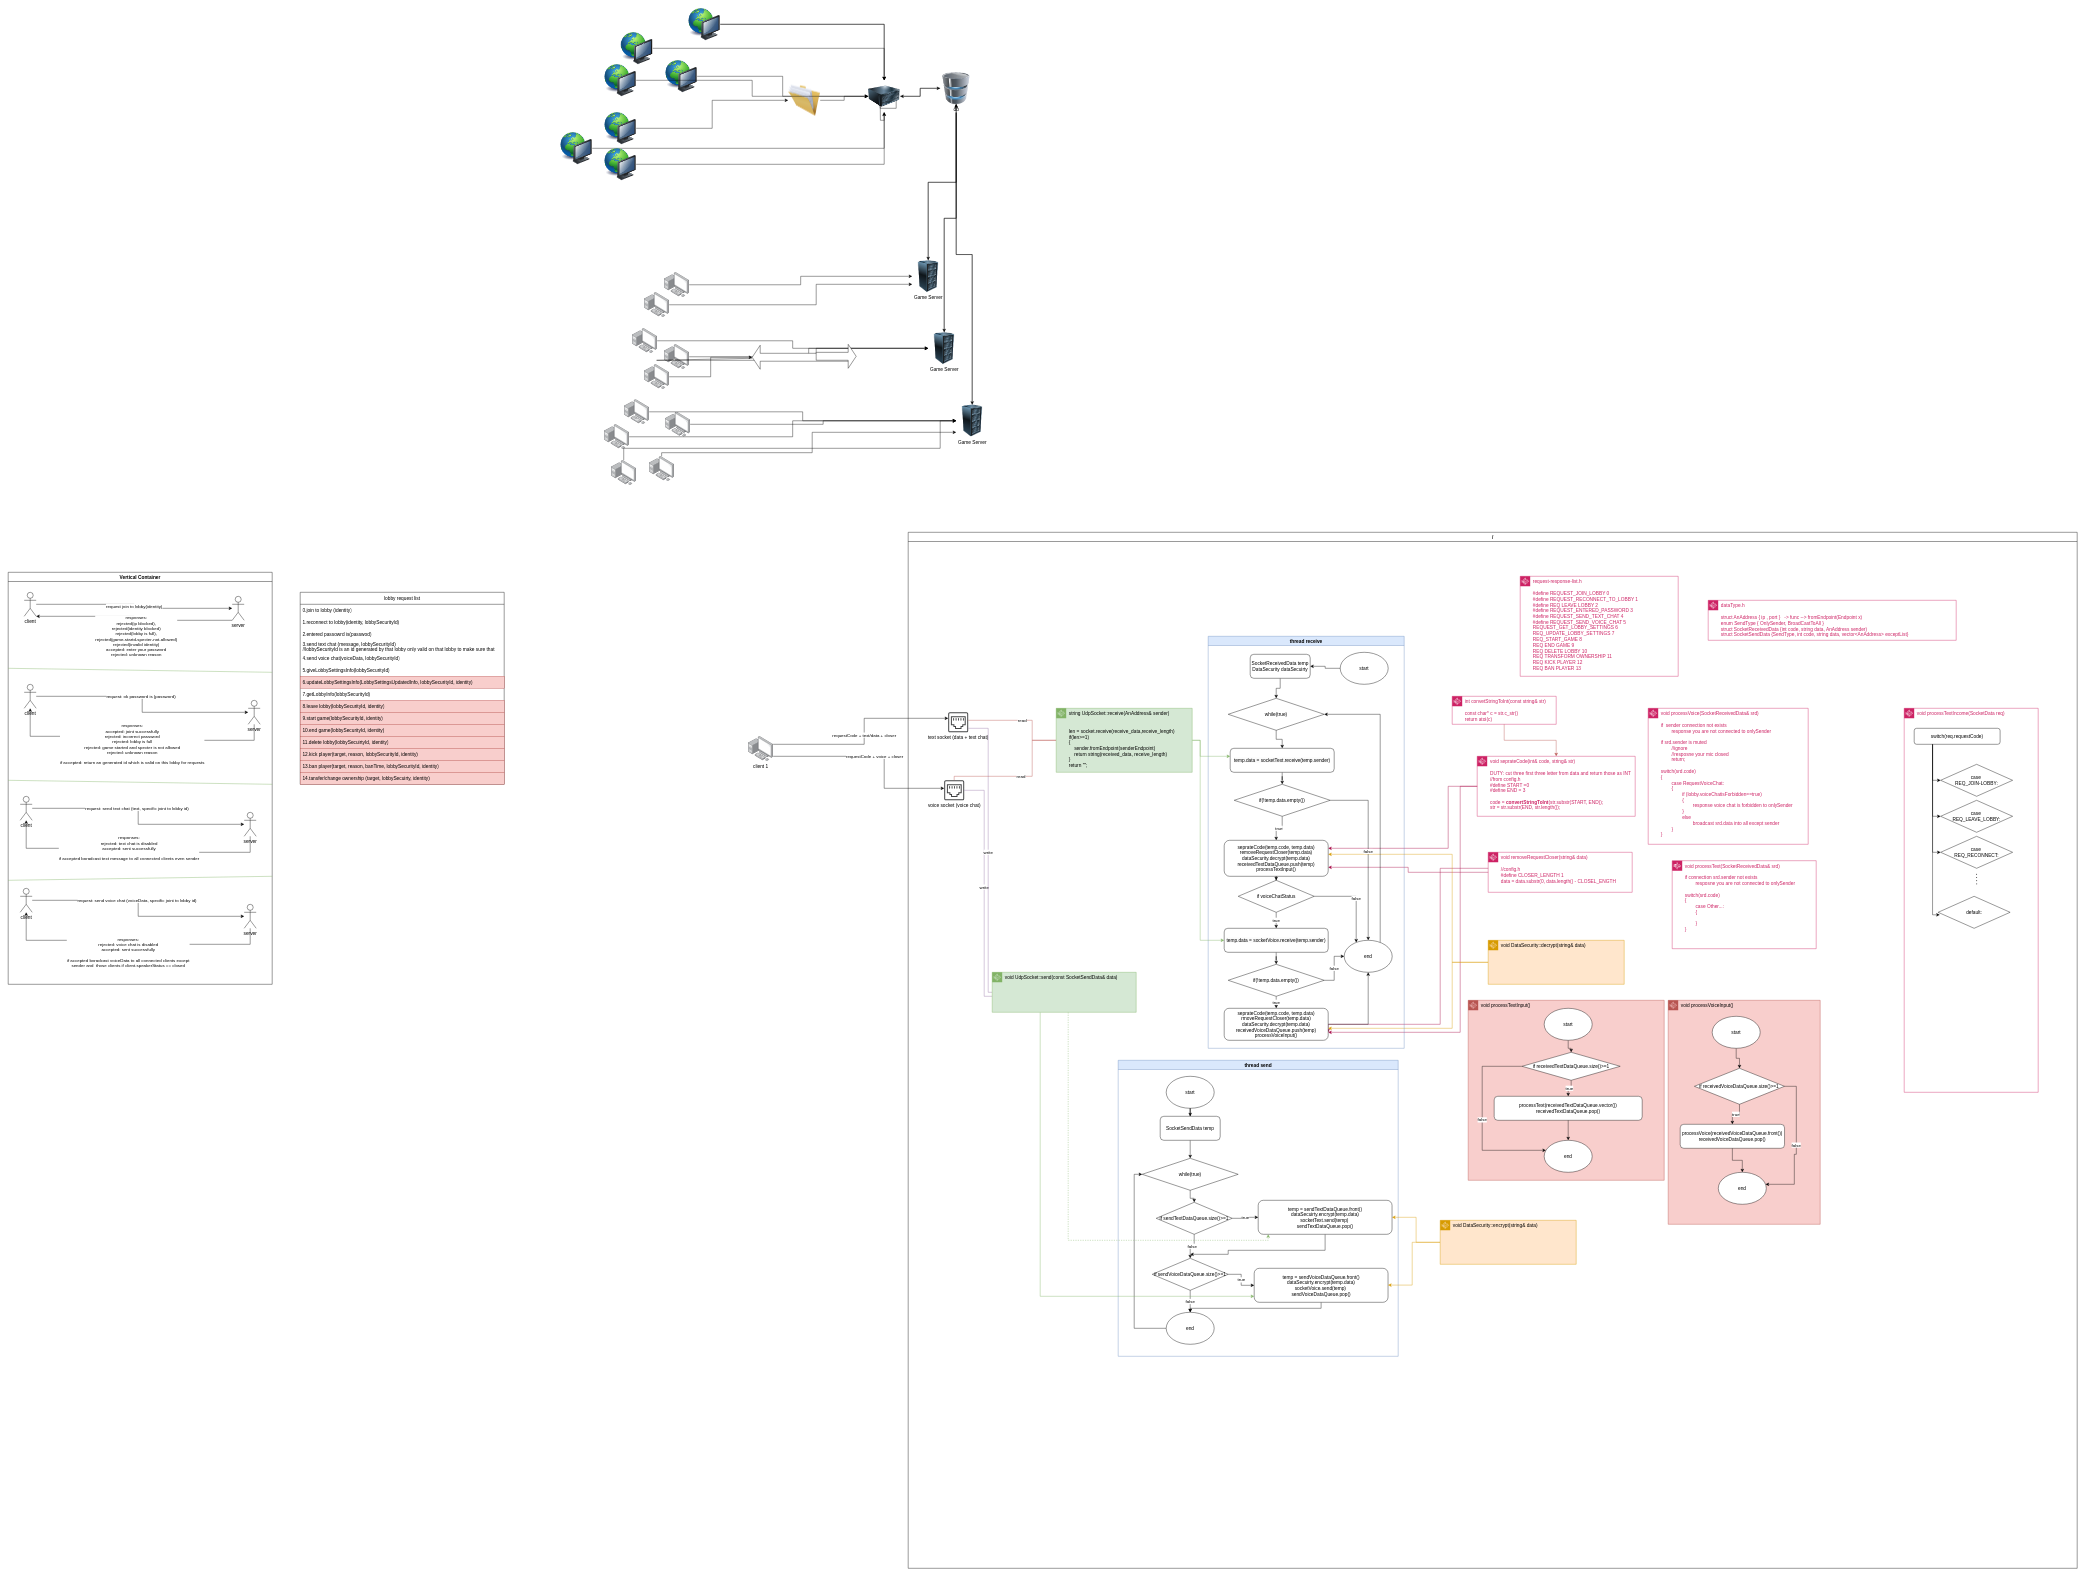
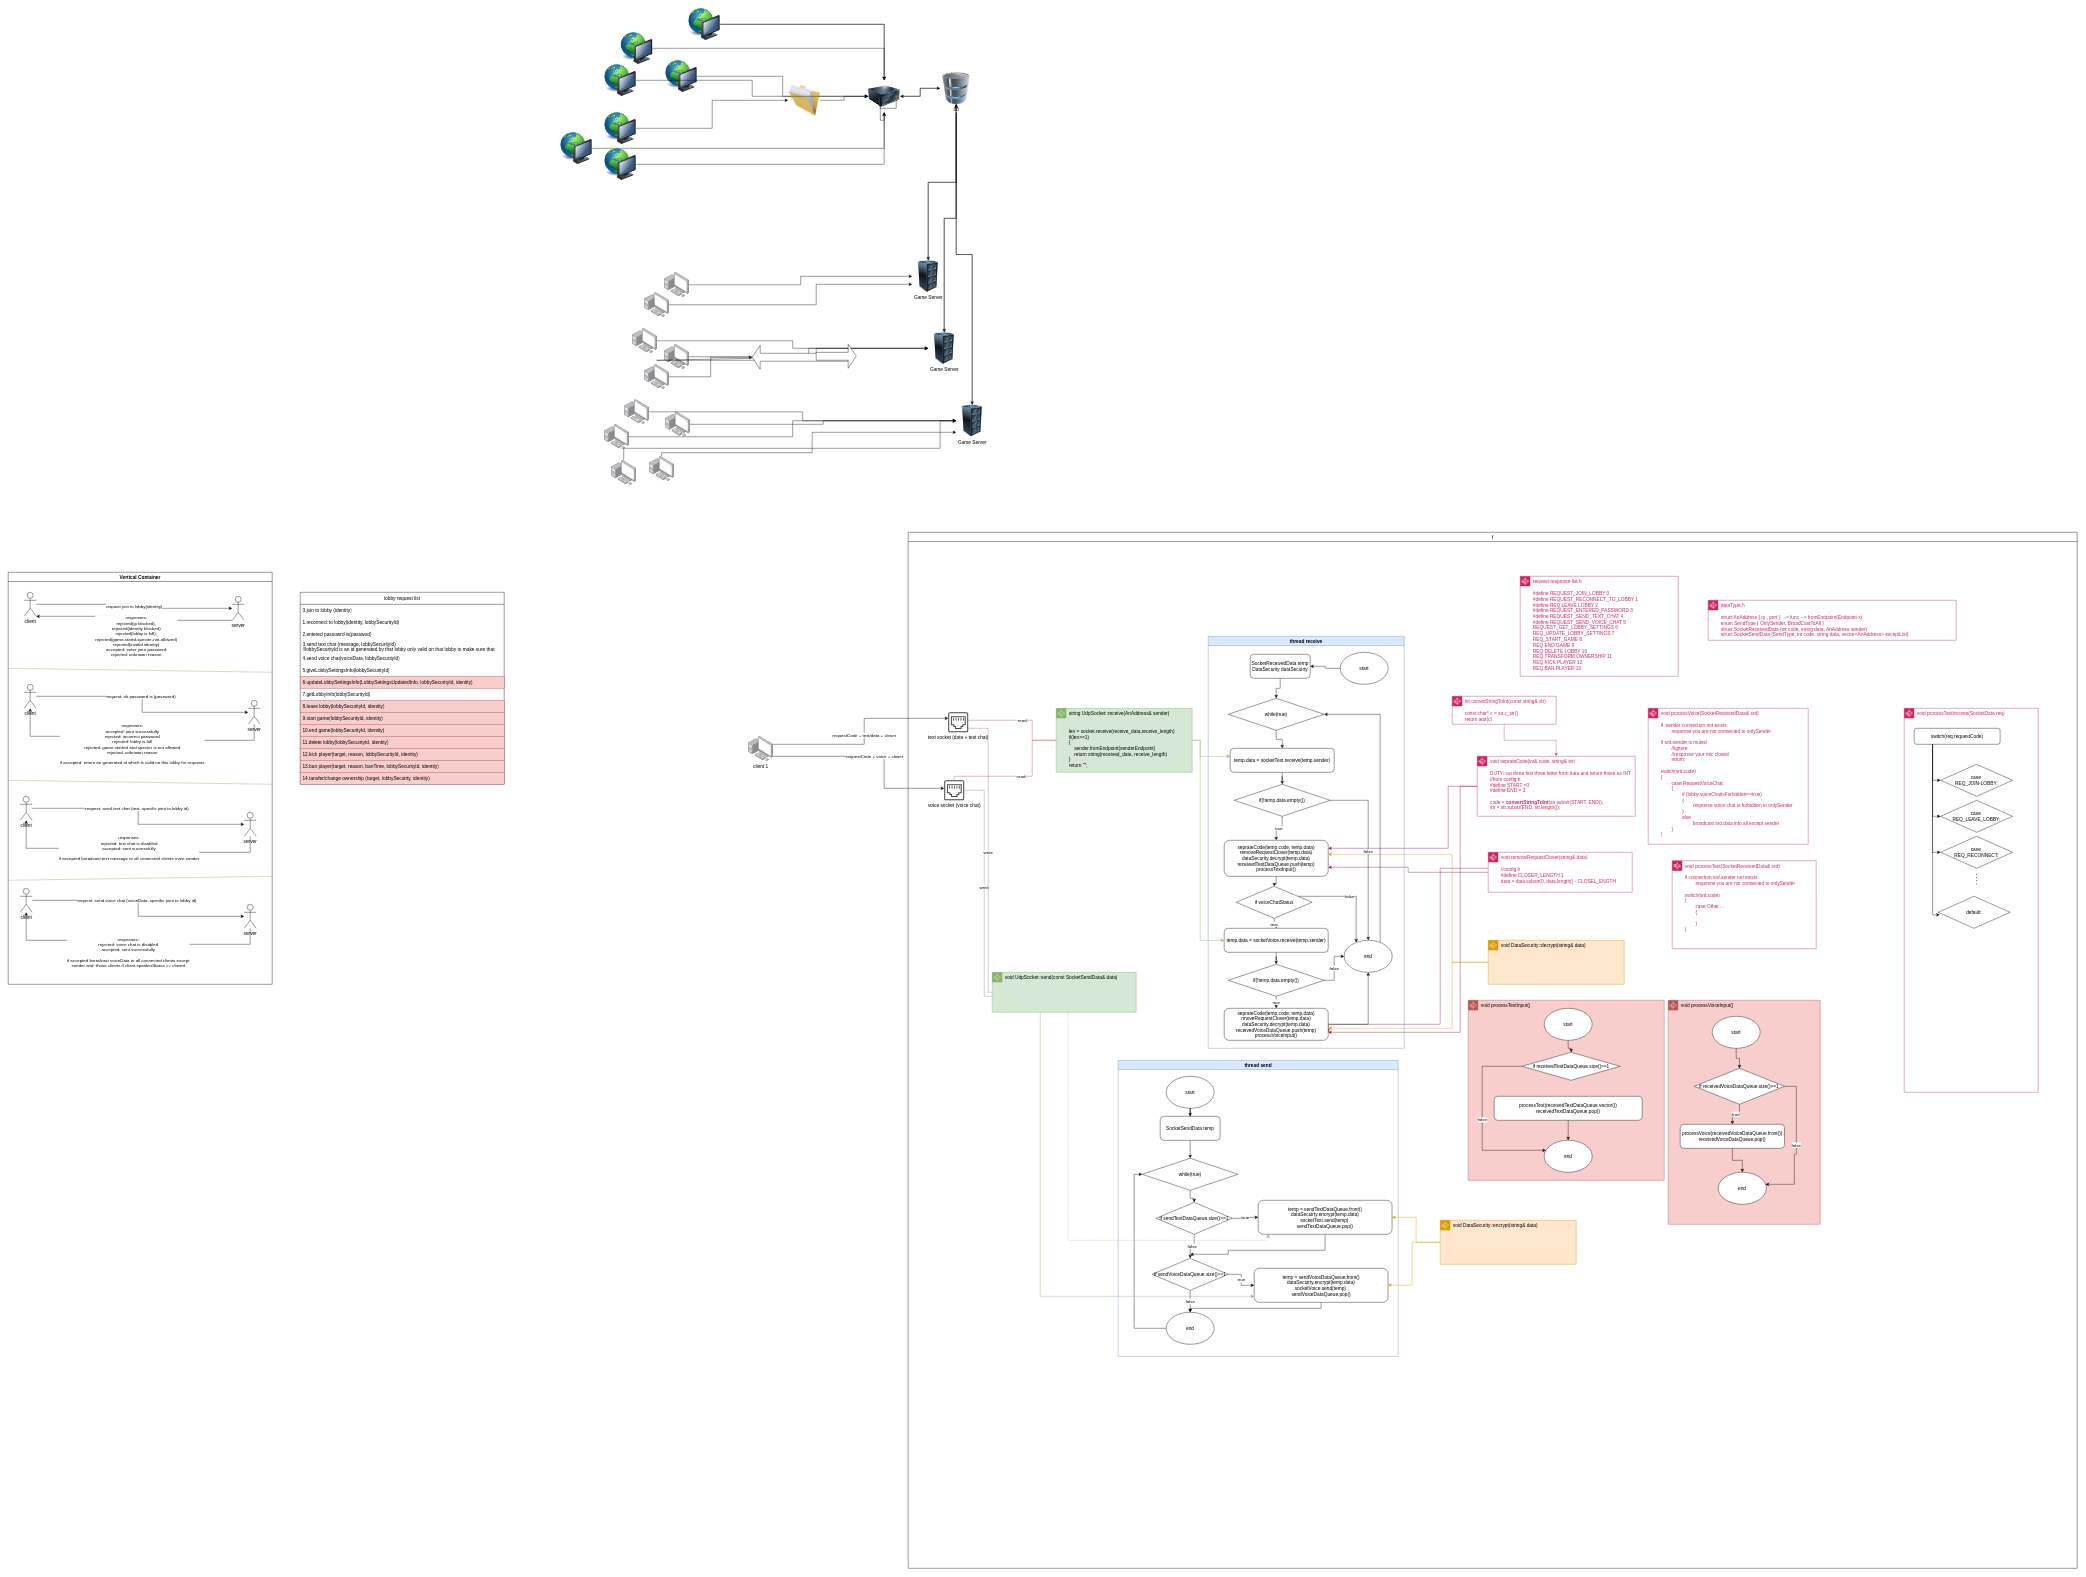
node "if voiceChatStatus": moved (1276, 896) -> (1274, 902)
edge "if receivedTextDataQueue.size()>=1" -> "processText(receivedTextDataQueue.vector()) receivedTextDataQueue.pop()": removed, label "true"
